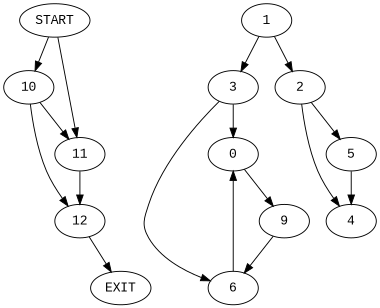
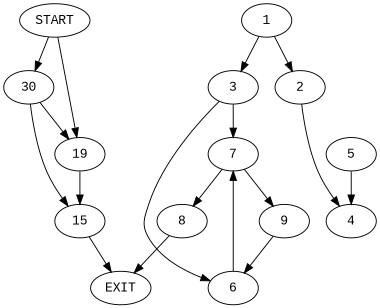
node "10": label "10" -> "30"
edge "2" -> "5": removed
node "11": label "11" -> "19"
node "0": label "0" -> "7"
node "12": label "12" -> "15"
node "8": added
